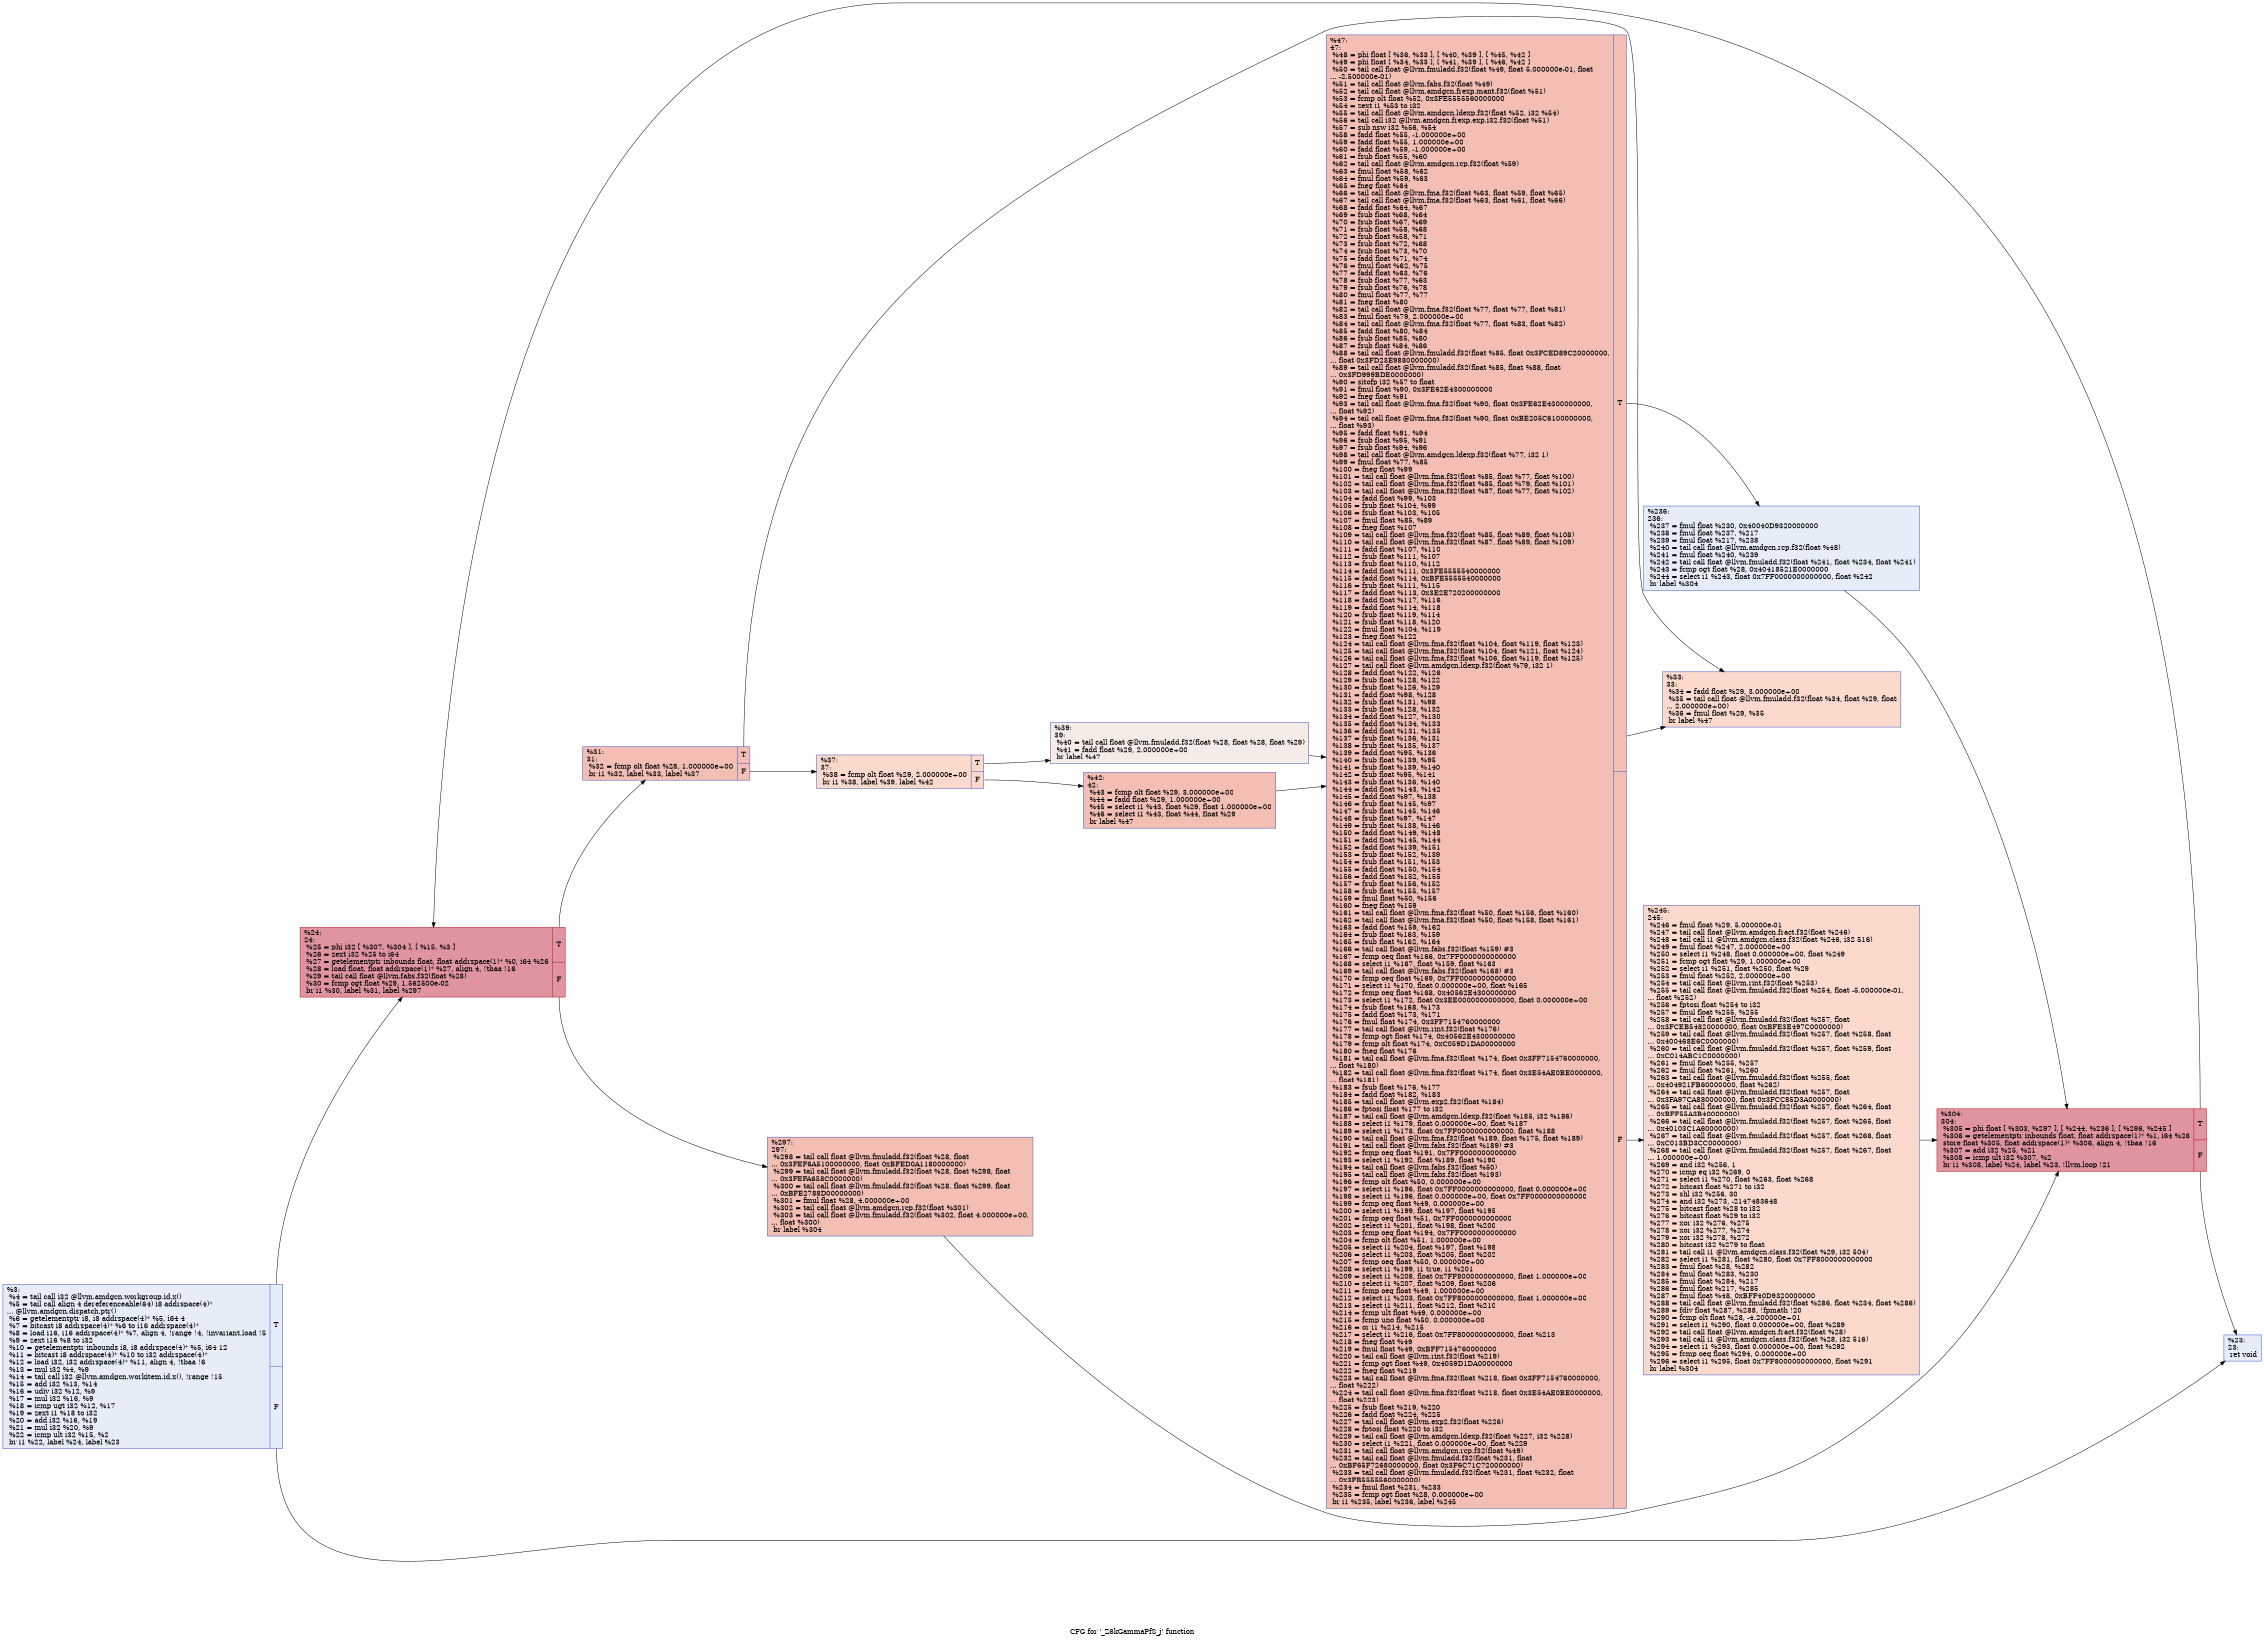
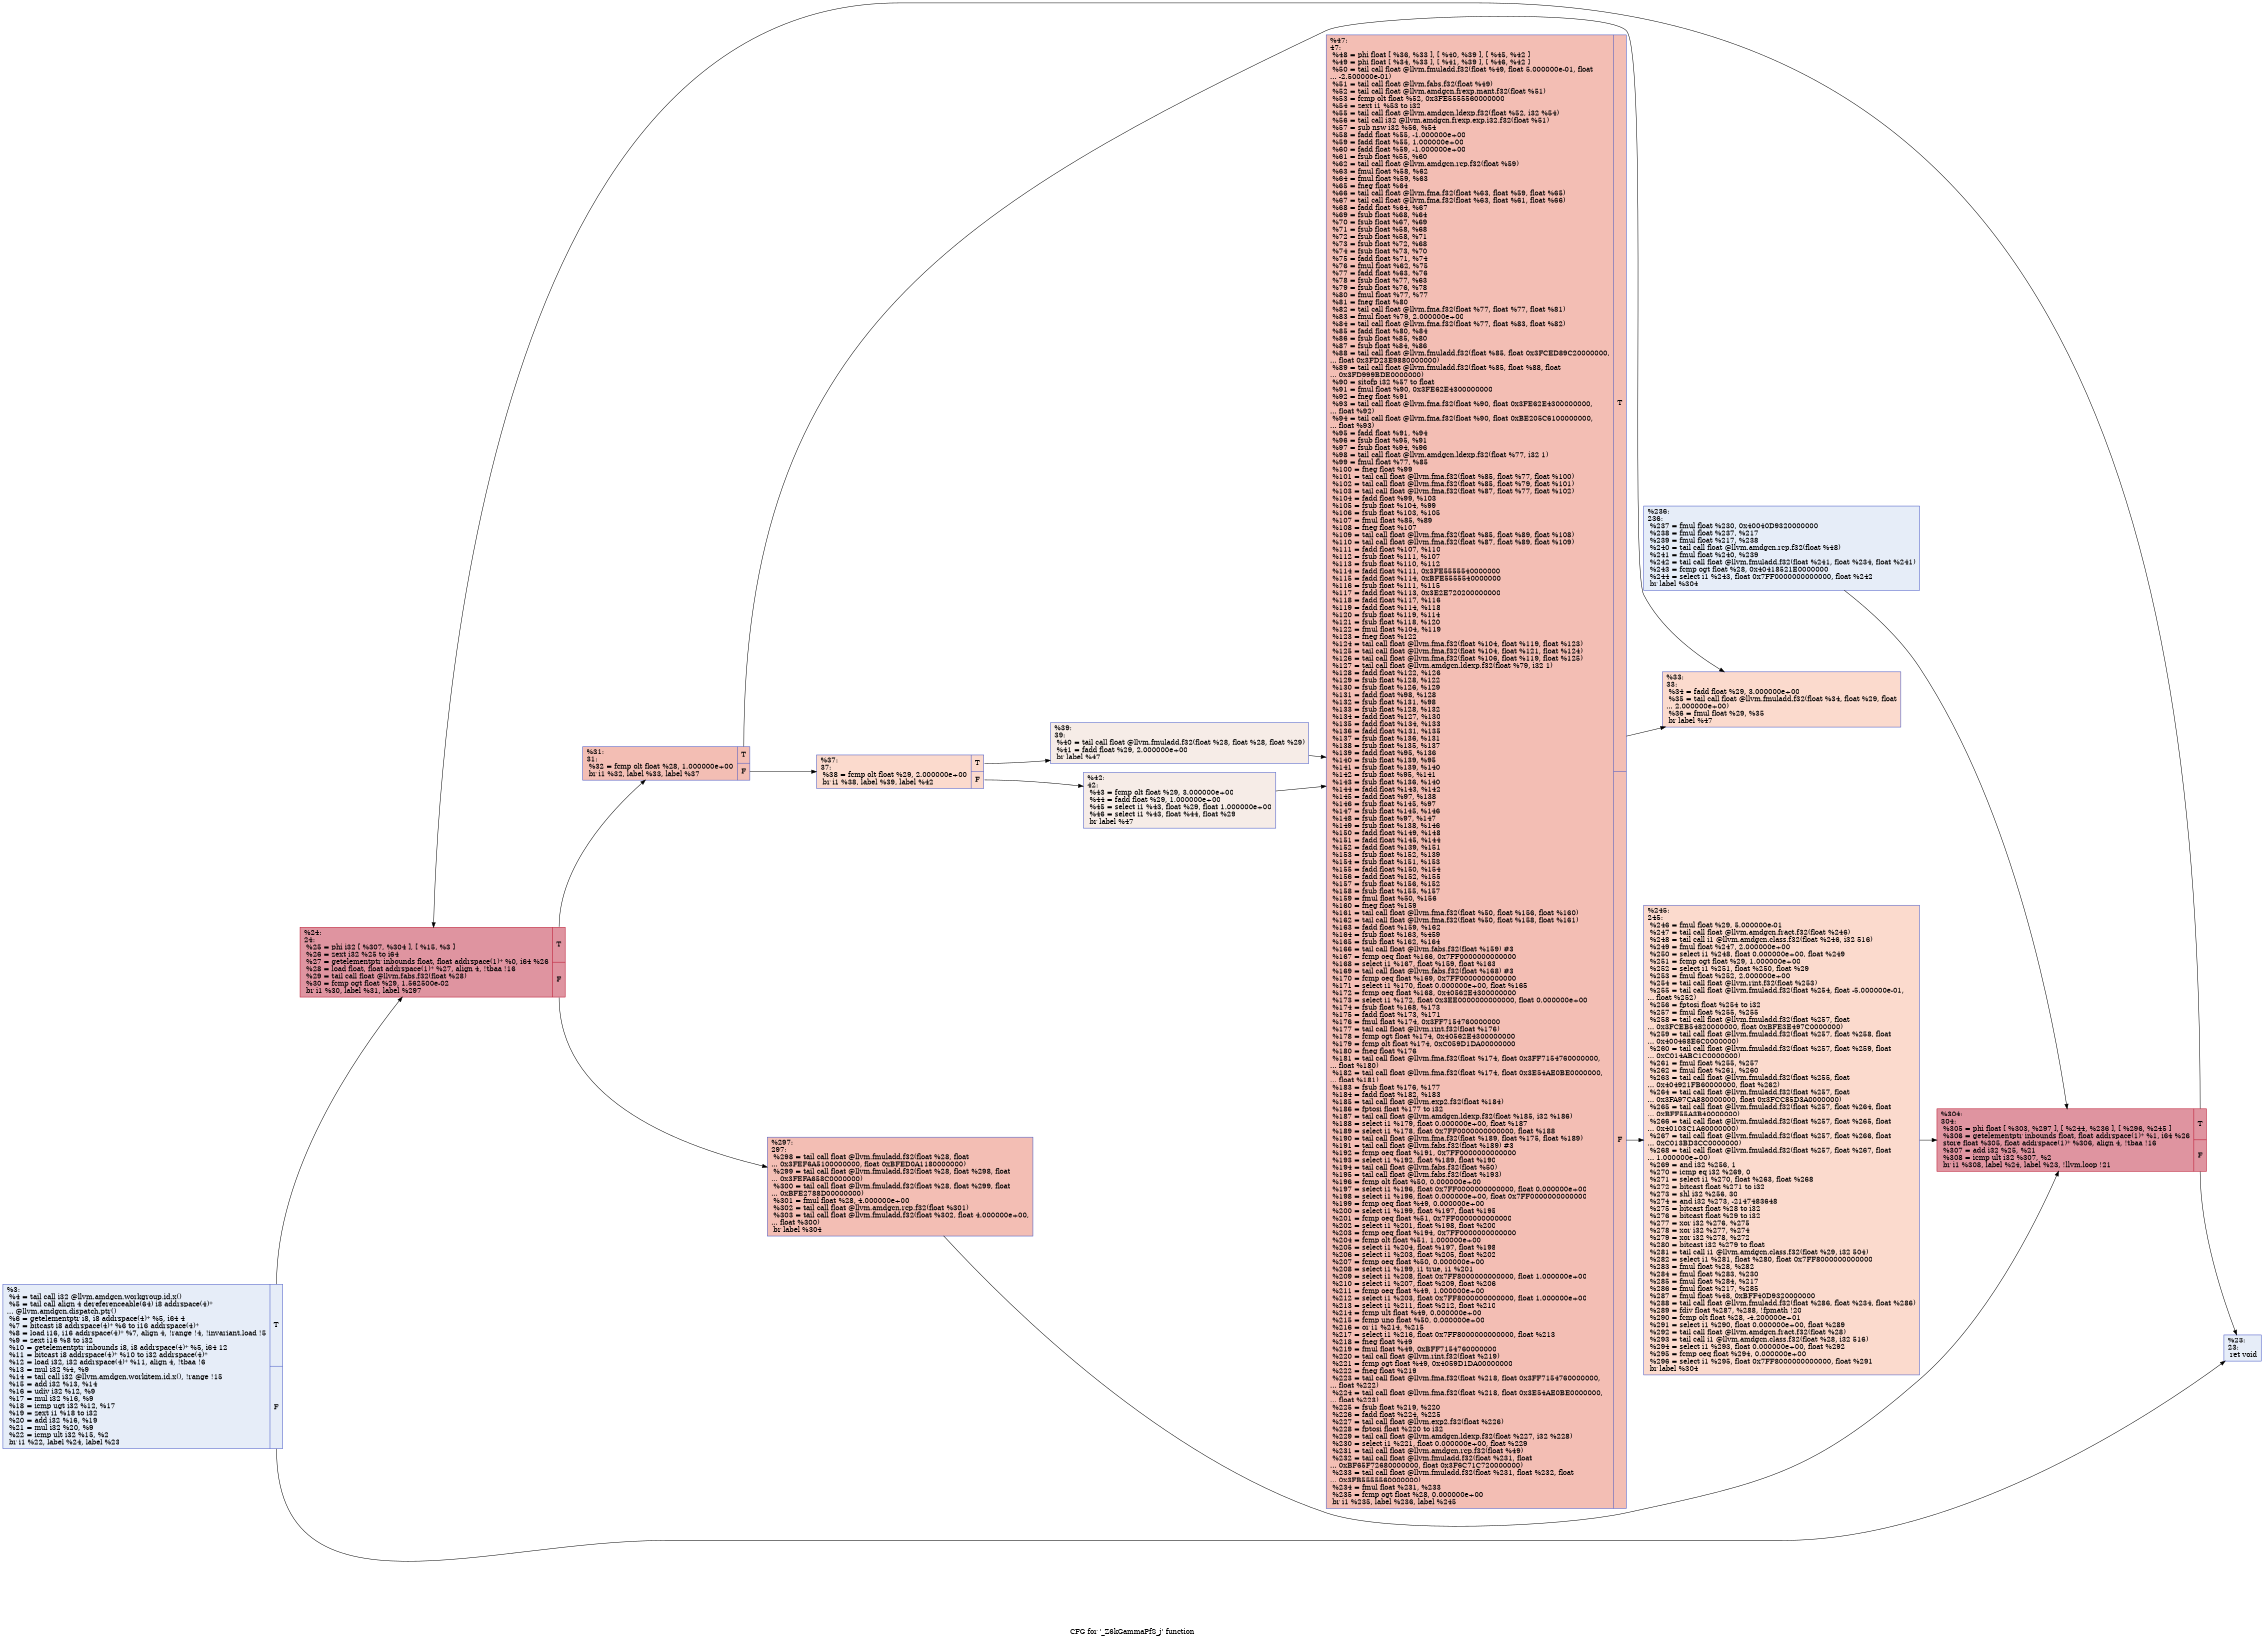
edge "%47:" -> "%236:": removed
node "%42:": fillcolor #e36c5570 -> #ead5c970
node "%47:": text "%164 = fsub float %163, %159" -> "%164 = fsub float %163, %459"
